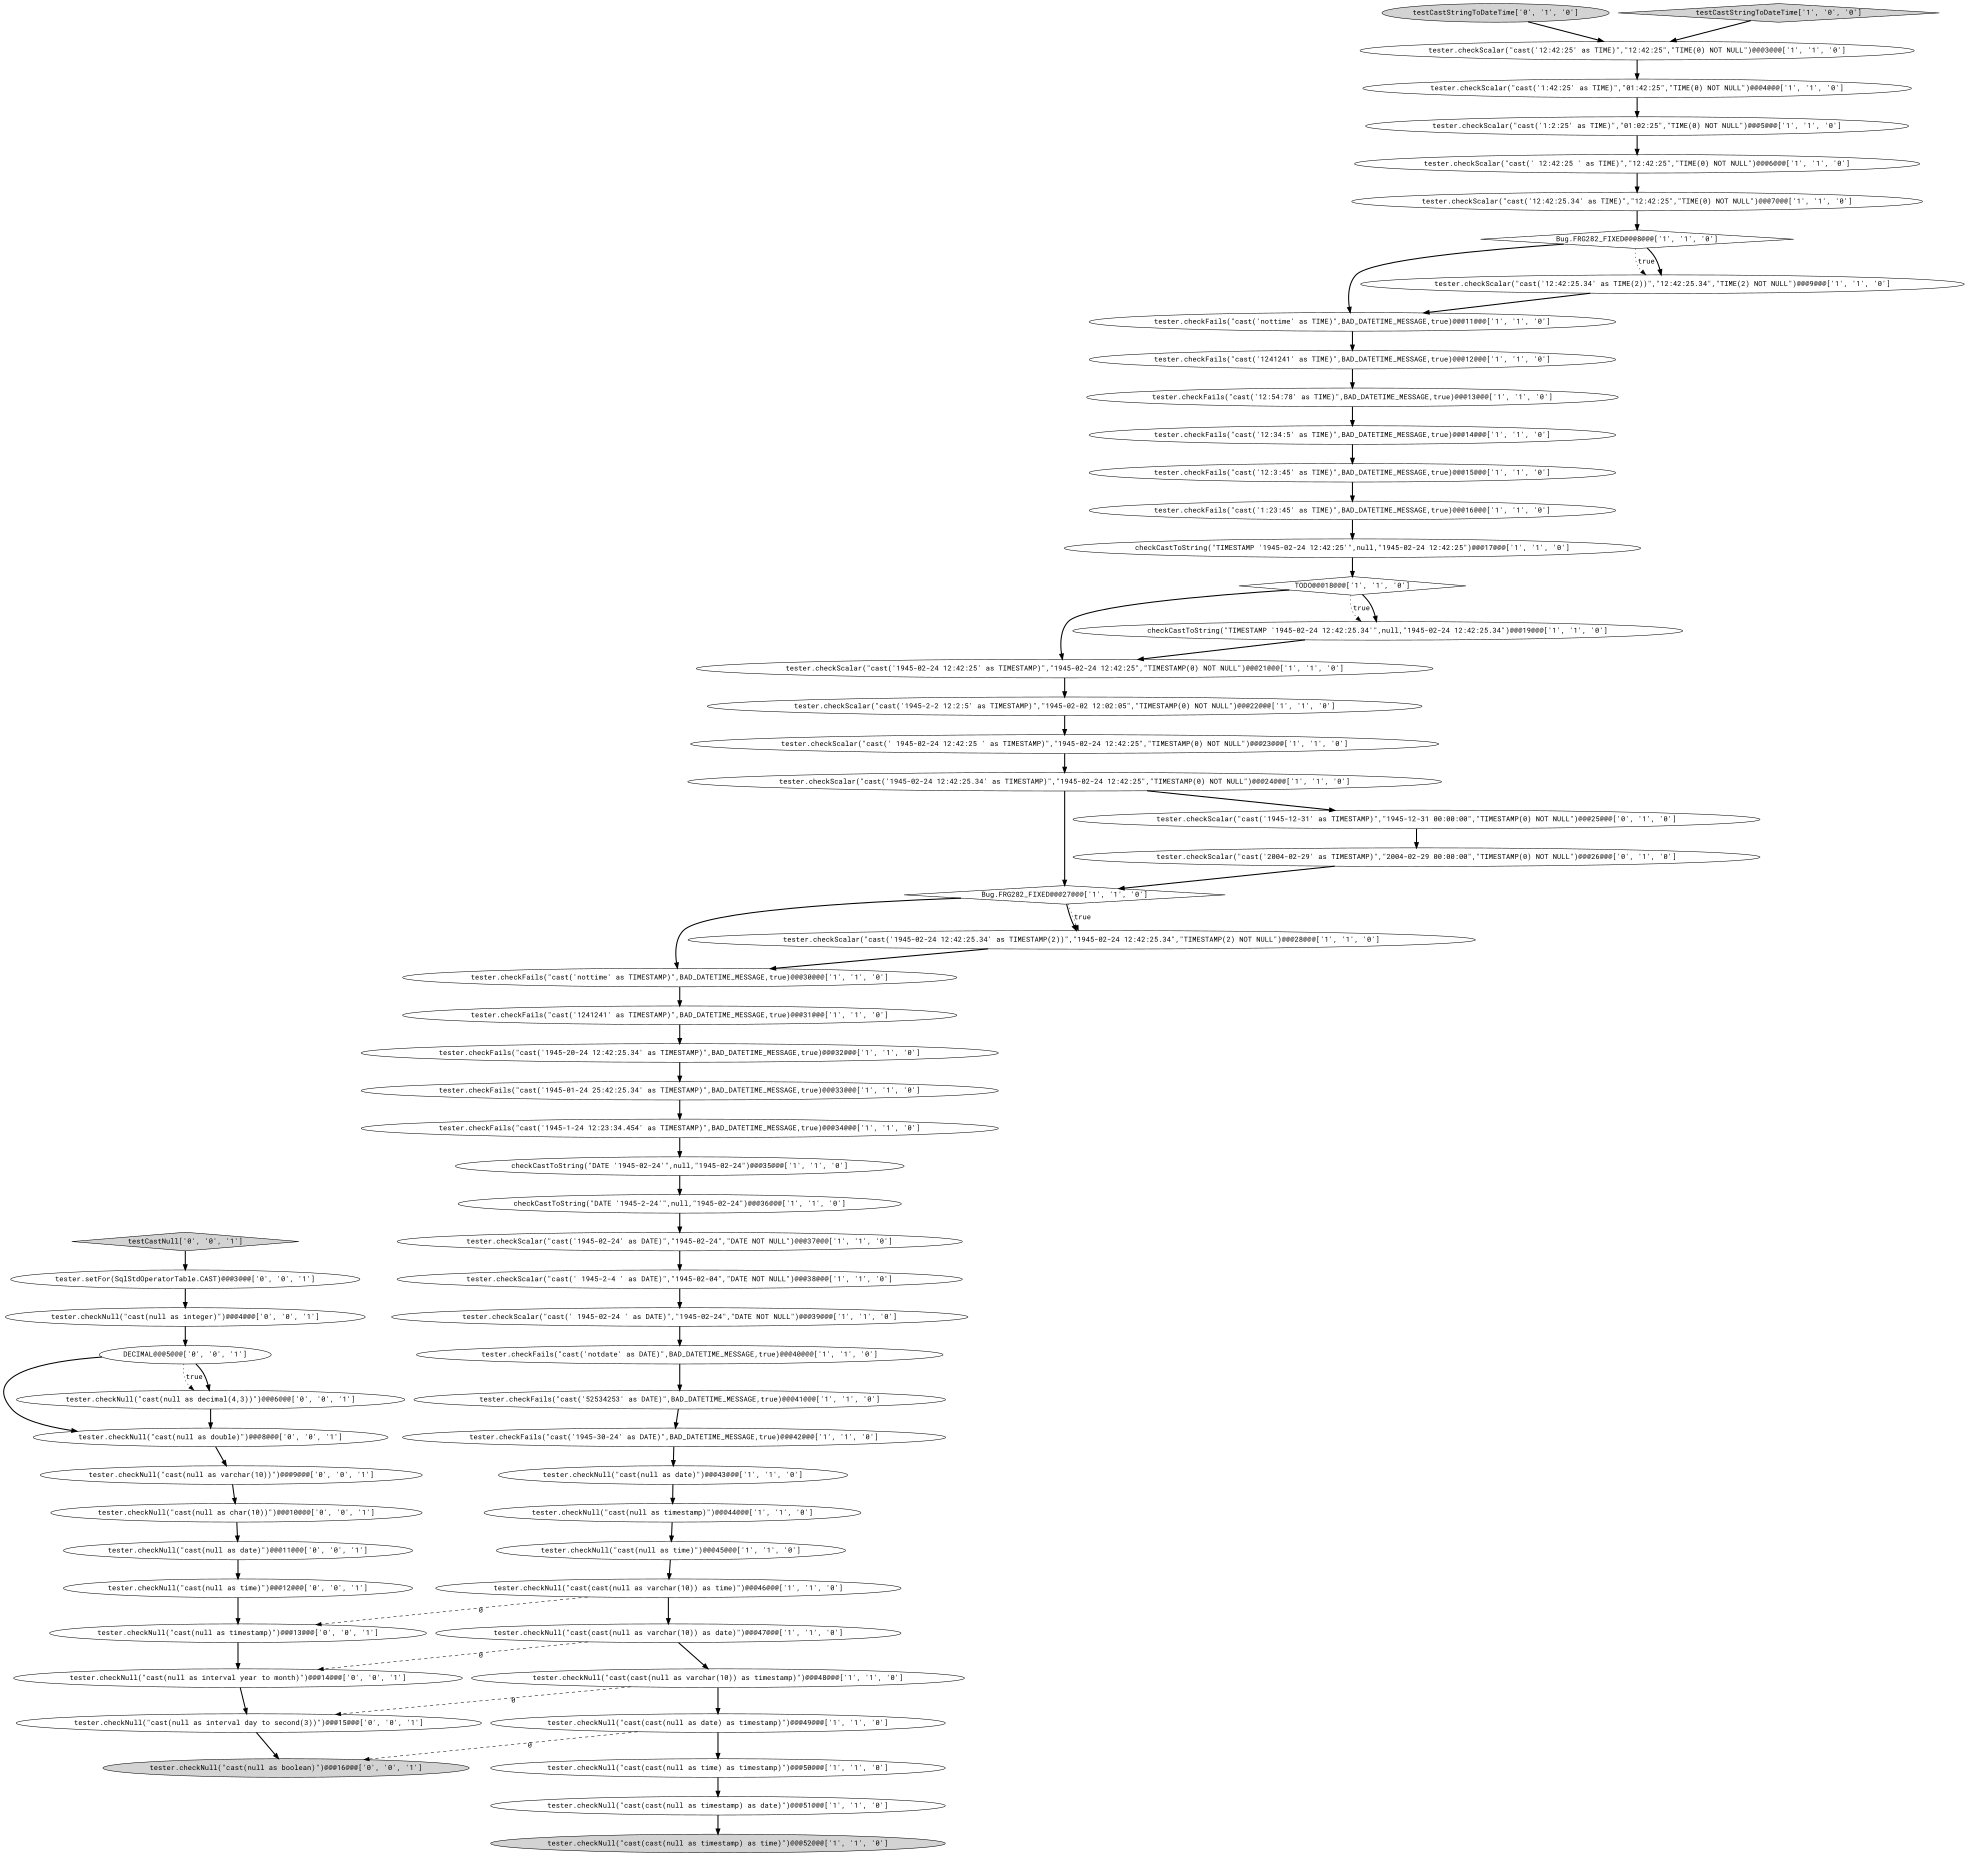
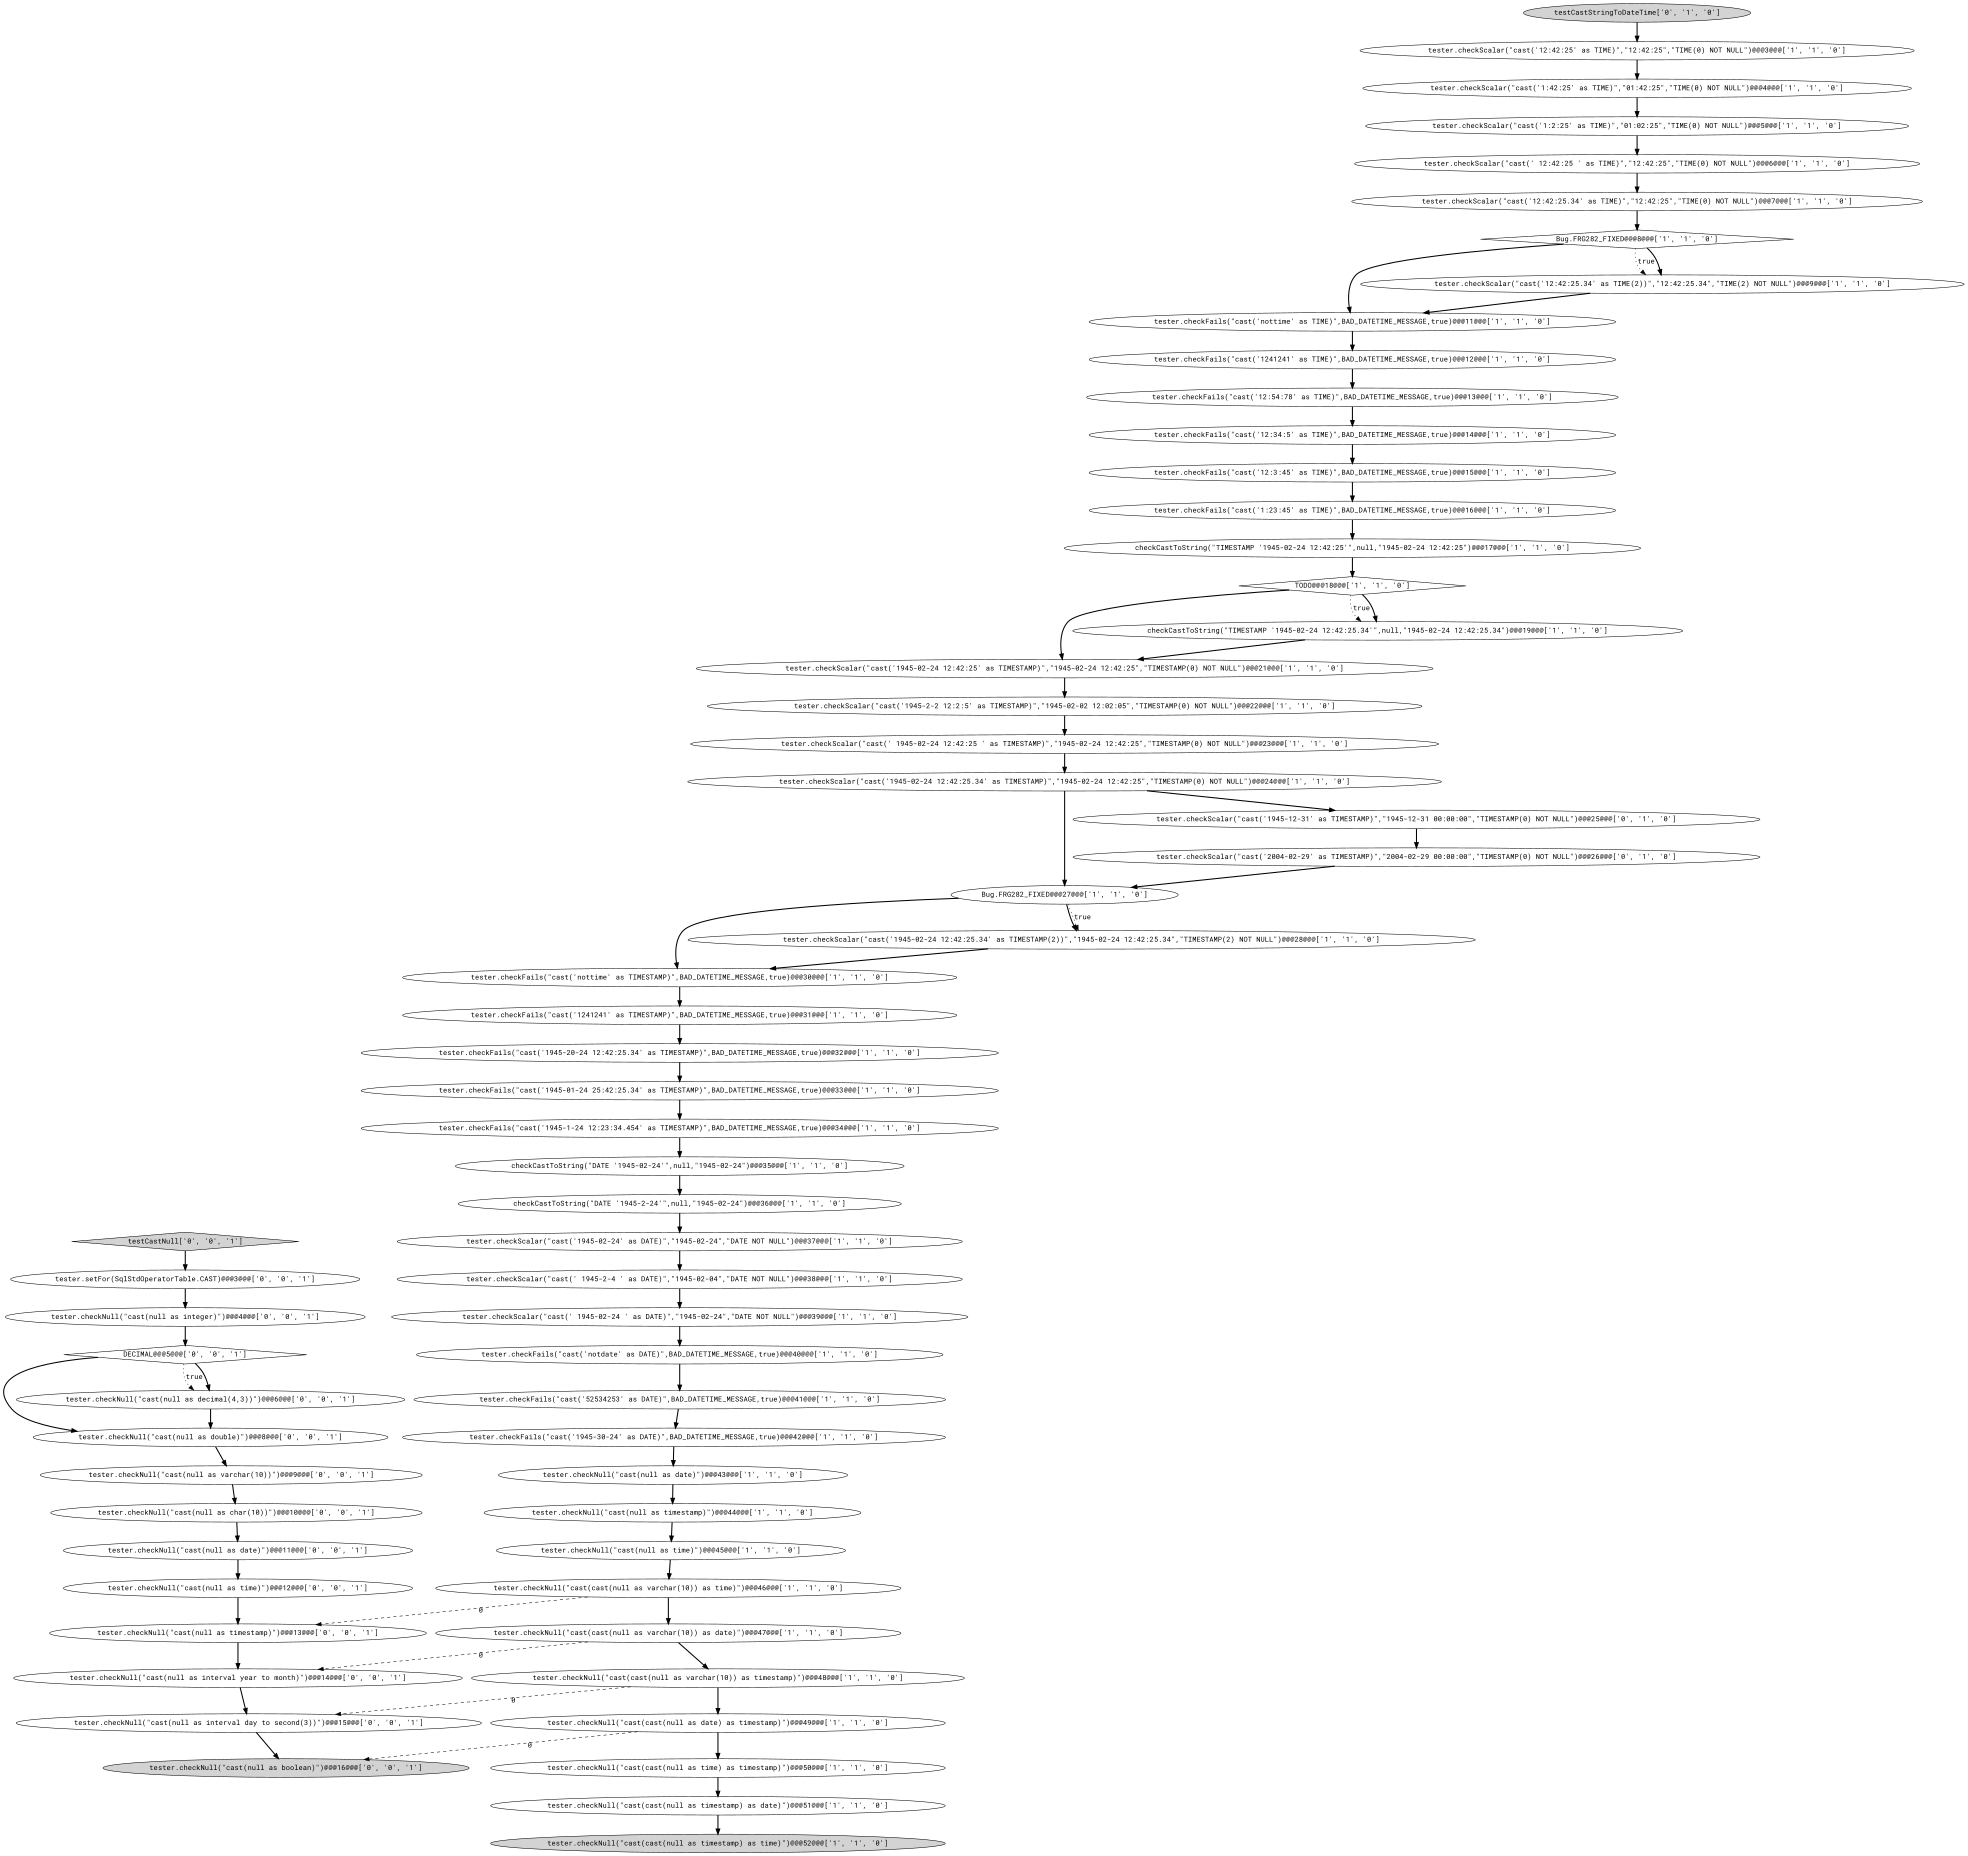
node "testCastStringToDateTime['1', '0', '0']": removed
node "Bug.FRG282_FIXED@@@27@@@['1', '1', '0']": shape diamond -> ellipse
node "DECIMAL@@@5@@@['0', '0', '1']": shape ellipse -> diamond
